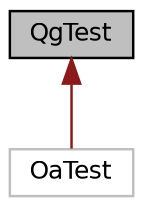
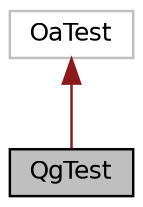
edge "OaTest" -> "QgTest": reversed
